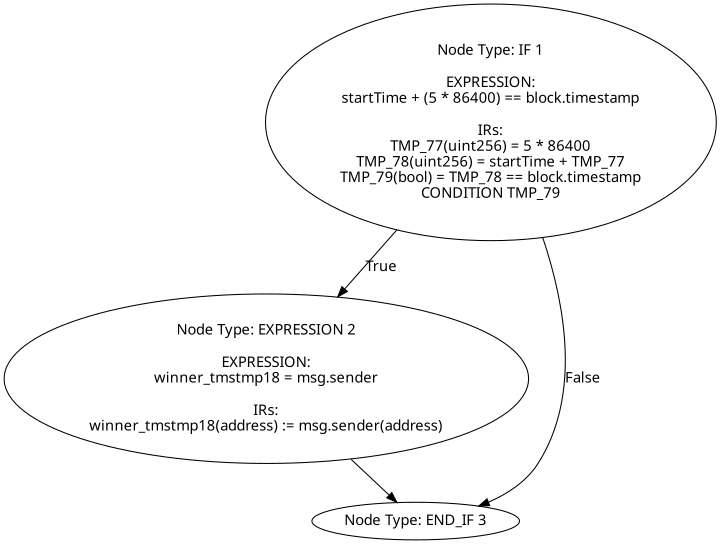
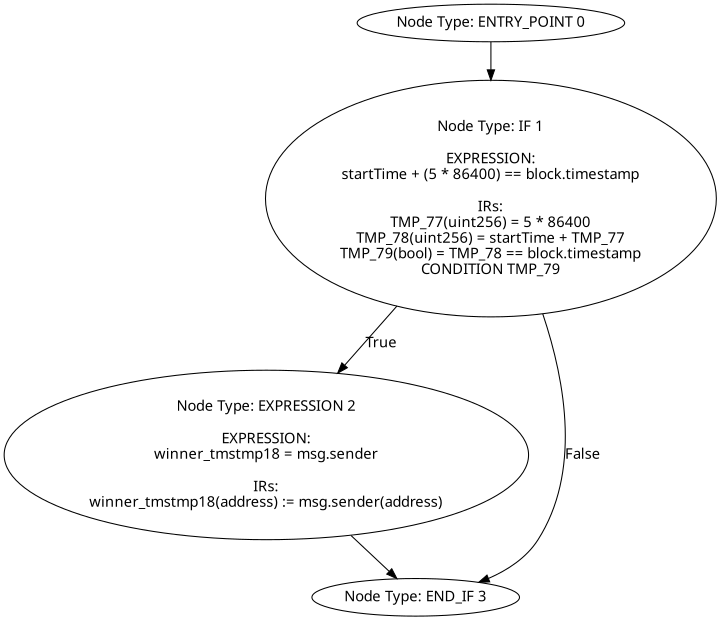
node "Node Type: ENTRY_POINT 0": added
